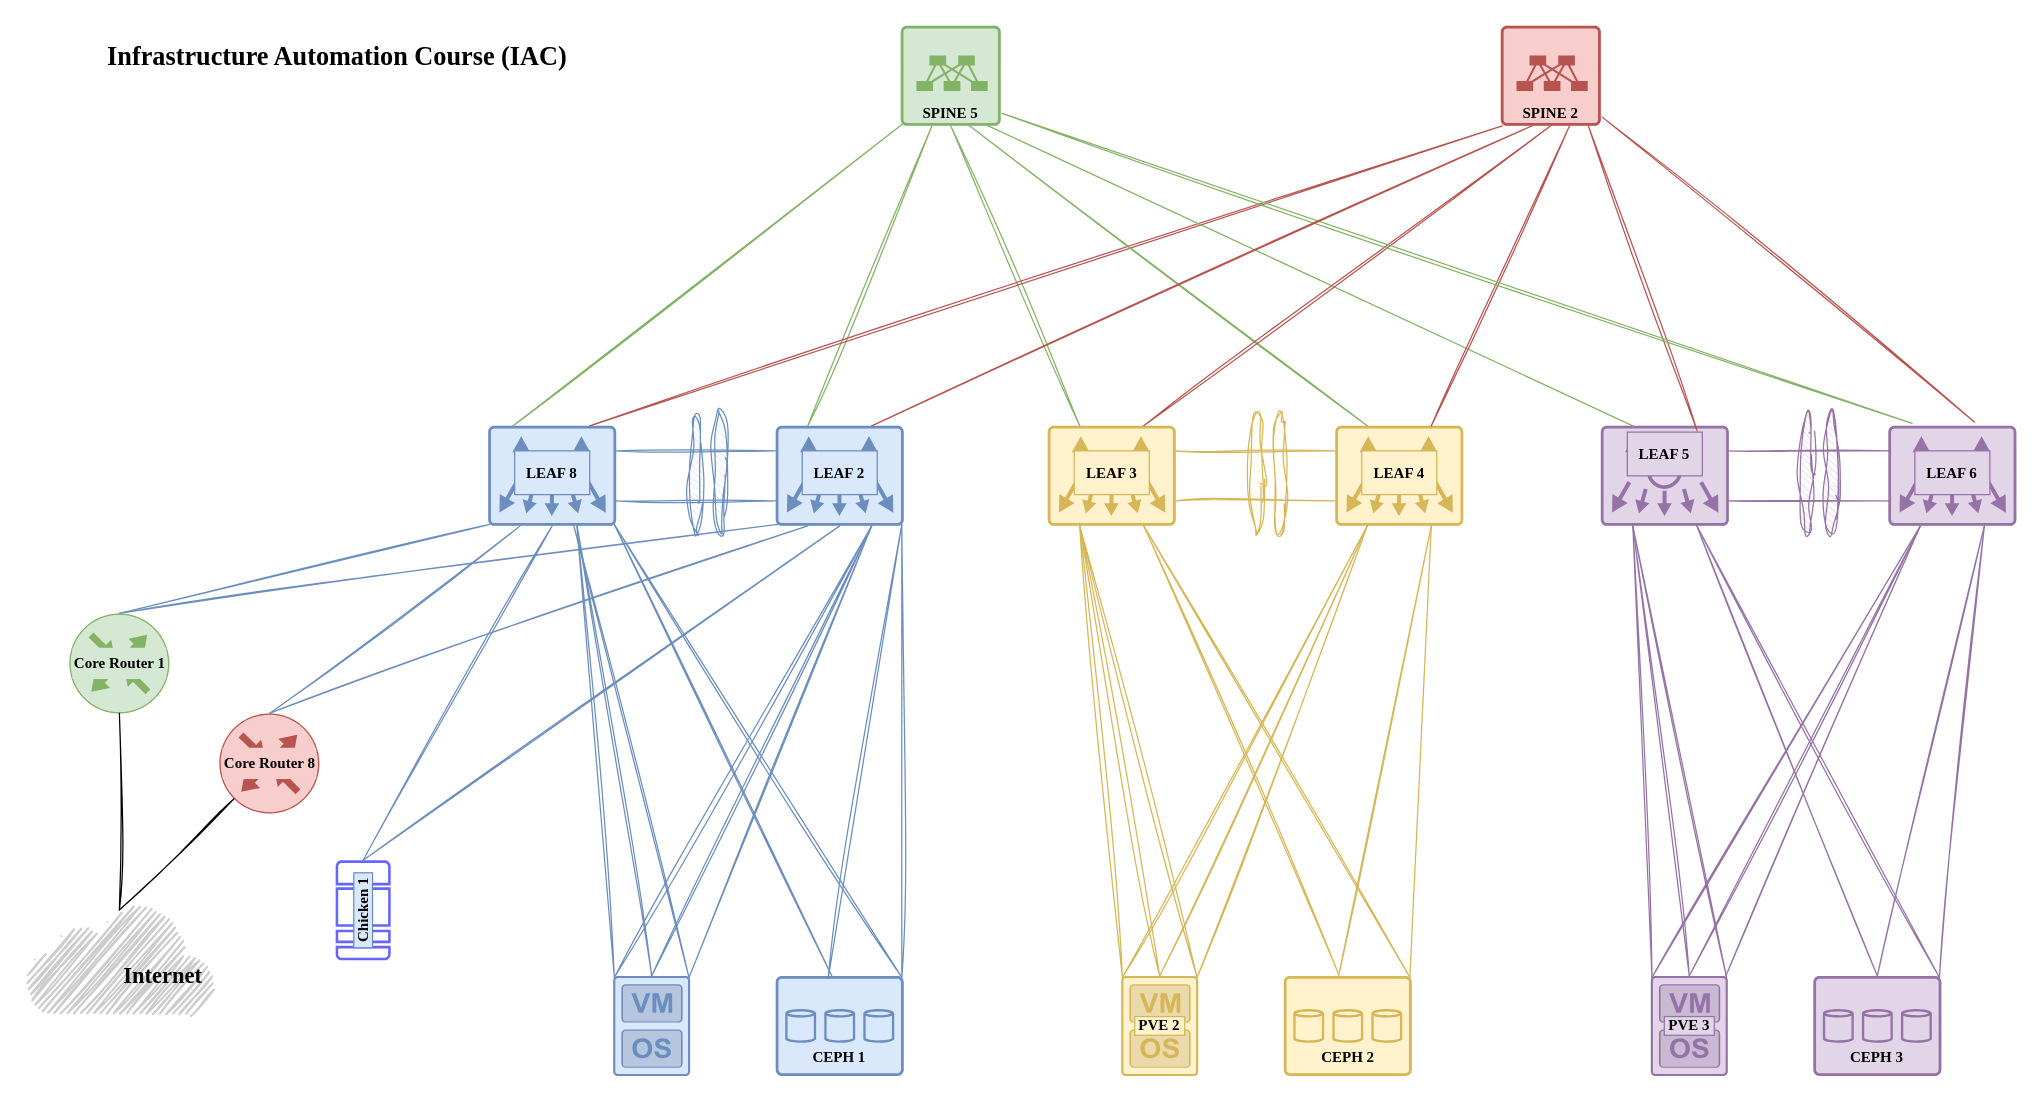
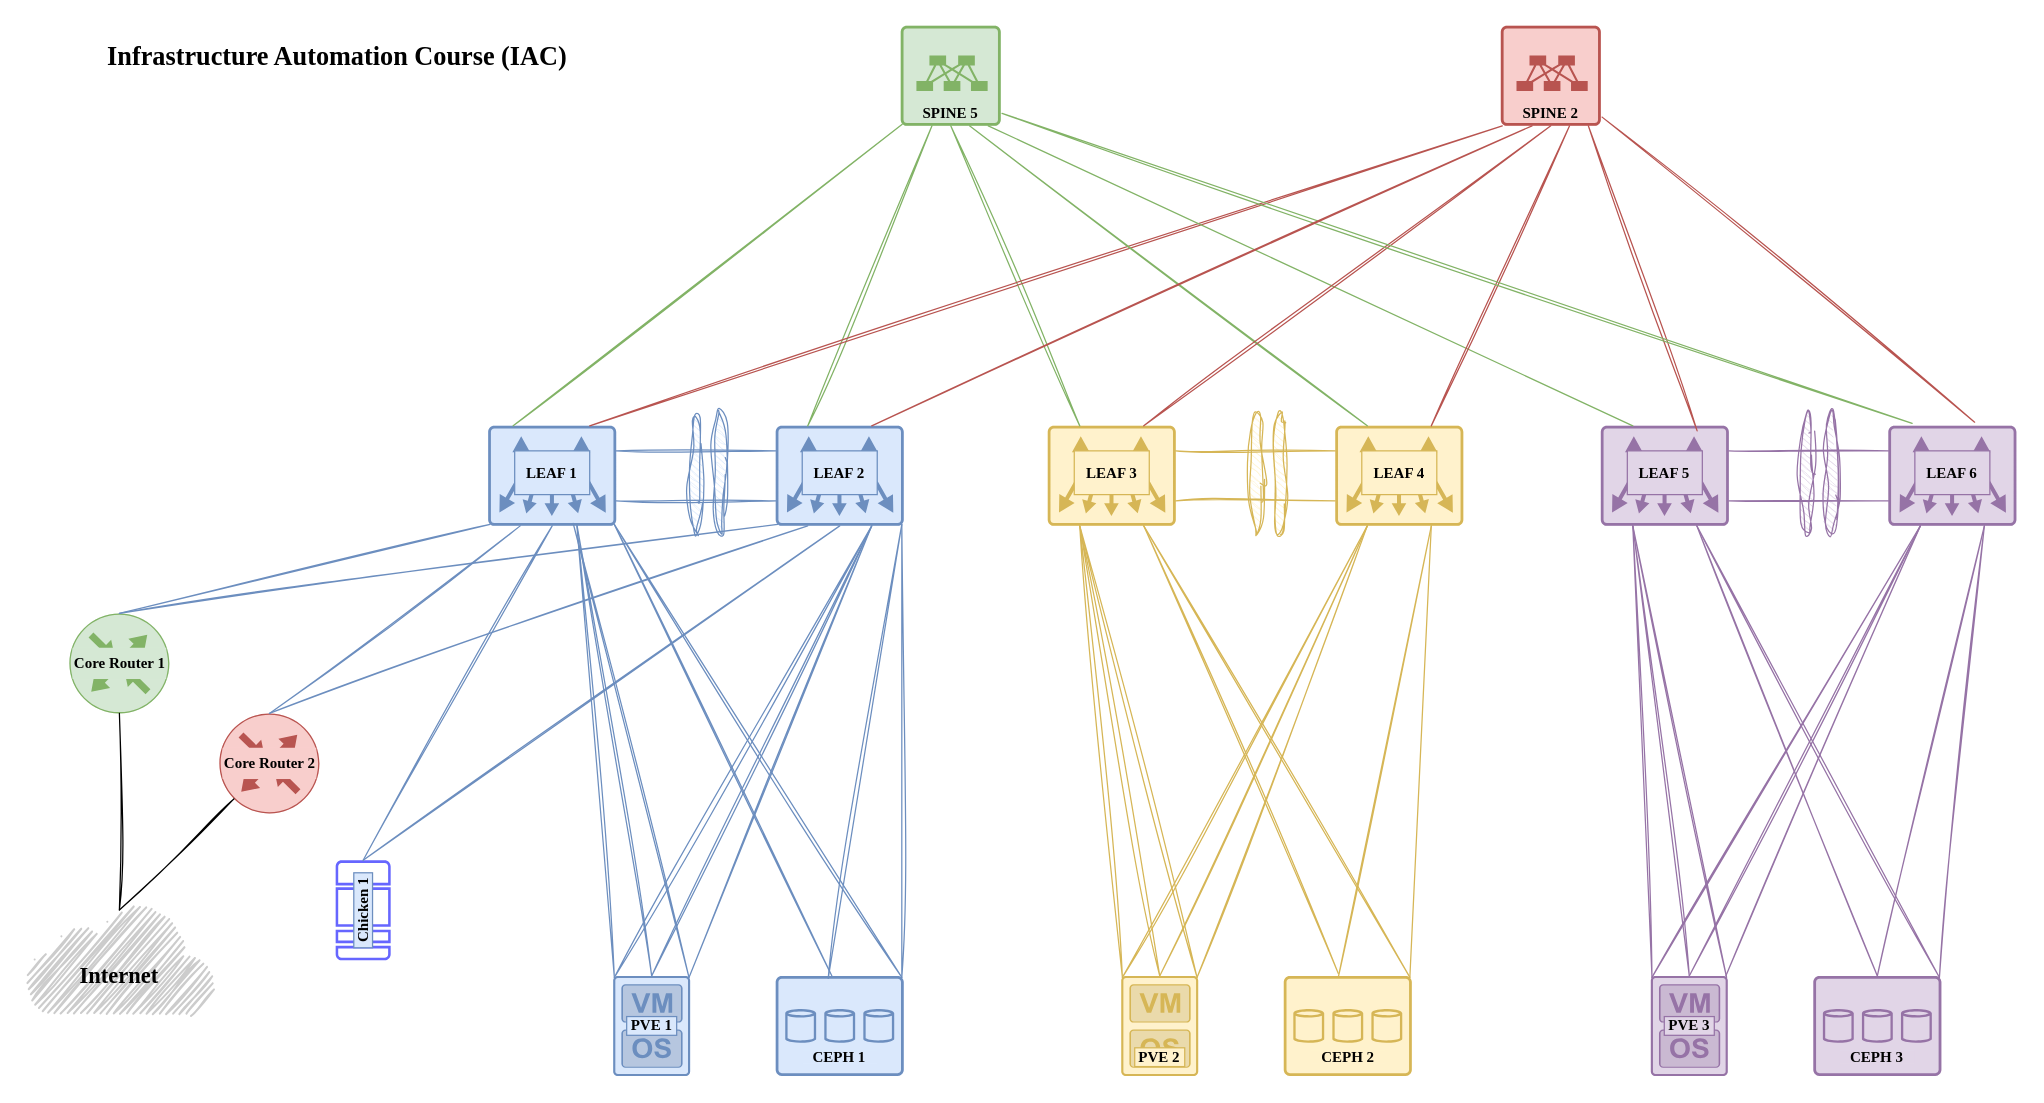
node "LEAF 5": moved (1665, 454) -> (1665, 473)
node "LEAF 8": label "LEAF 8" -> "LEAF 1"
node "Core Router 8": label "Core Router 8" -> "Core Router 2"
node "Internet": moved (163, 976) -> (119, 976)
node "PVE 1": added
node "PVE 2": moved (1160, 1026) -> (1160, 1057)
